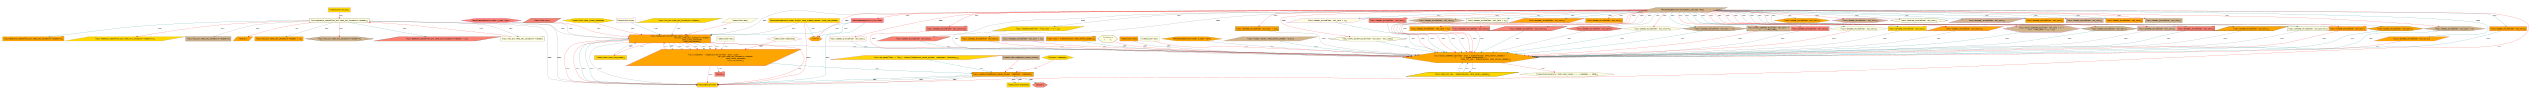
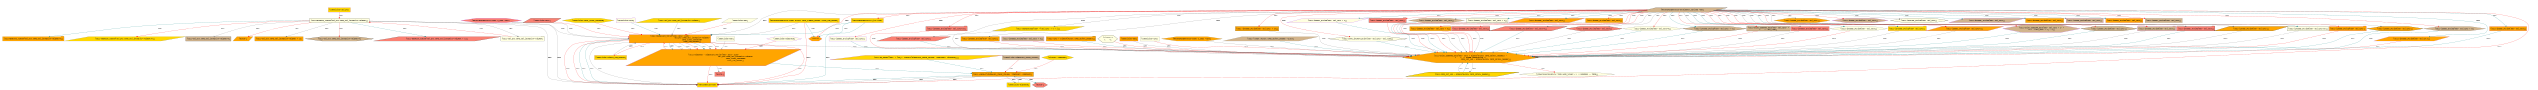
node "(MethodParameterIn,u_int plen)": fillcolor salmon -> gold
node "(Identifier,rsvp_com_header)": label "(Identifier,rsvp_com_header)" -> "(Identifier,sizeof_com_header)"
